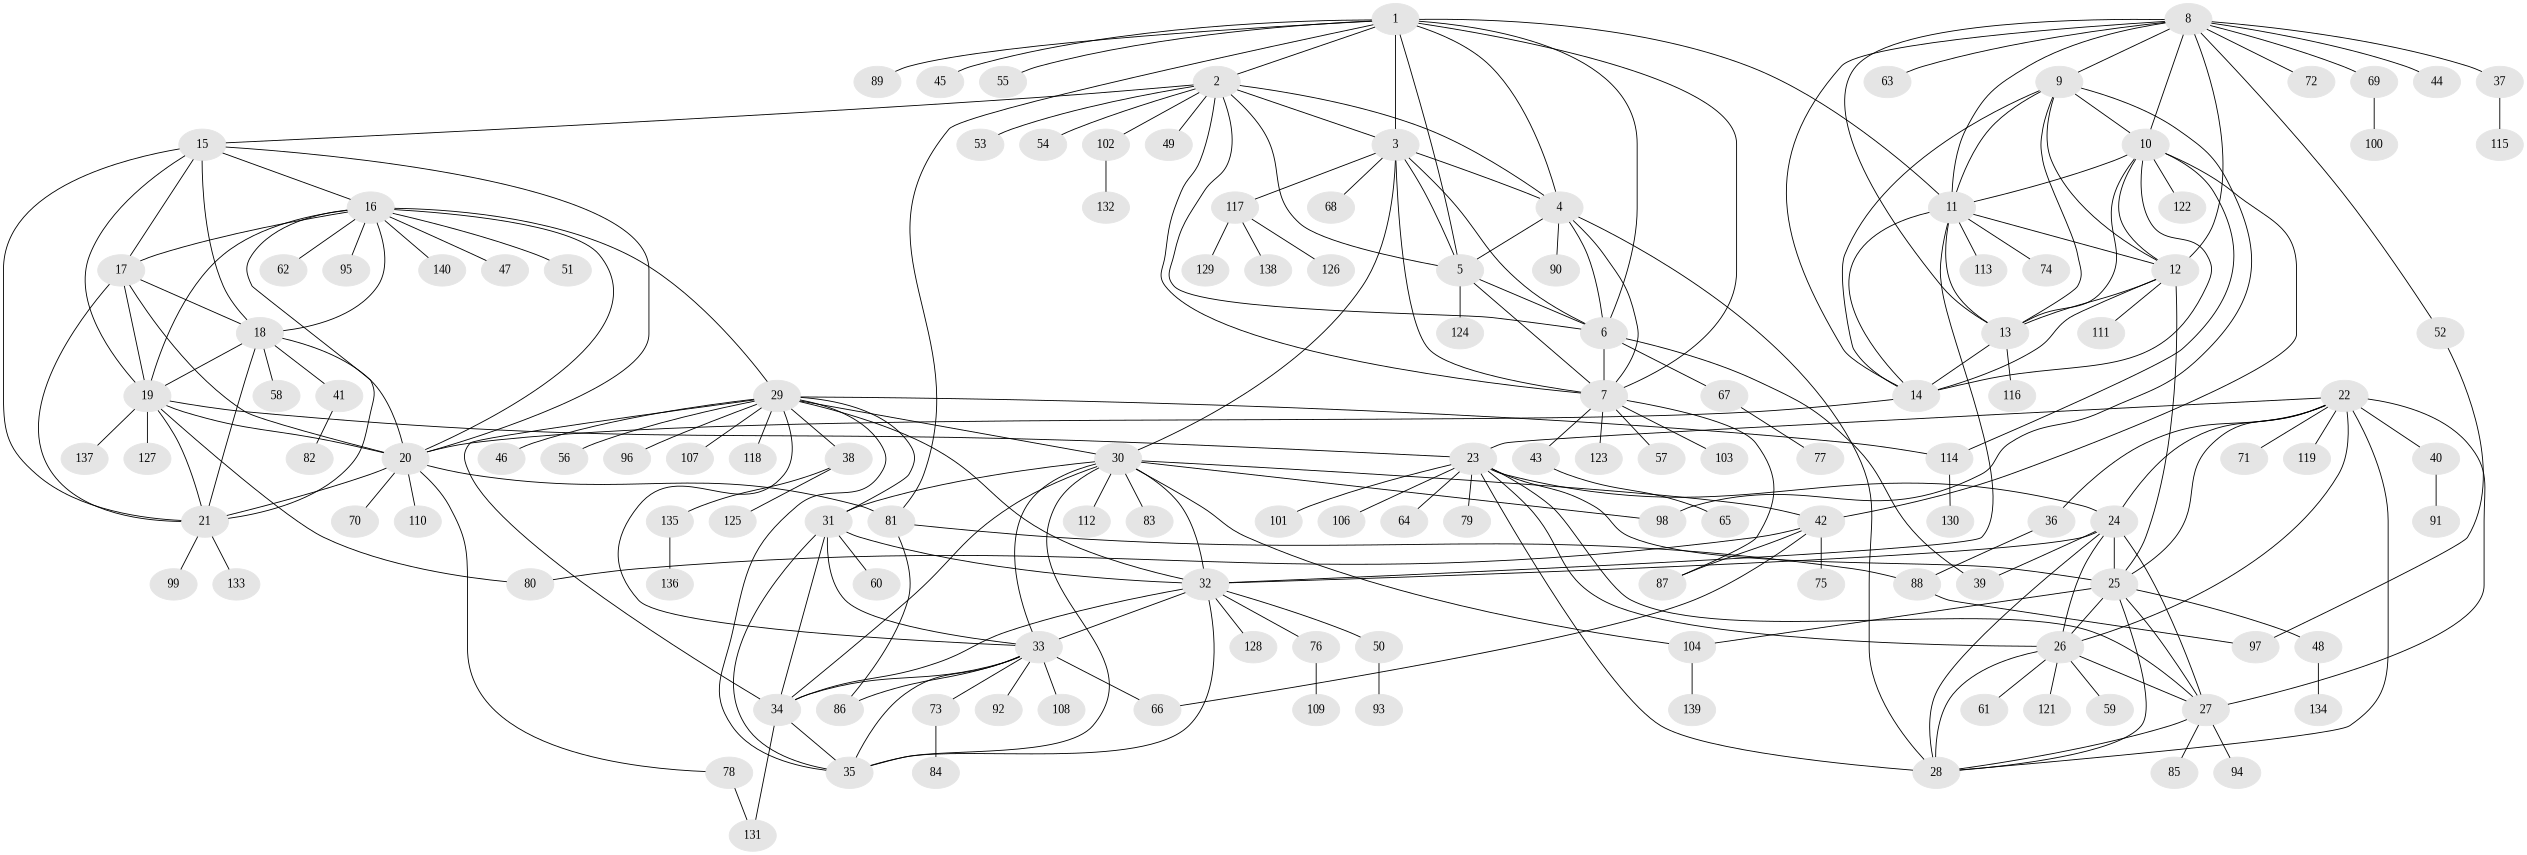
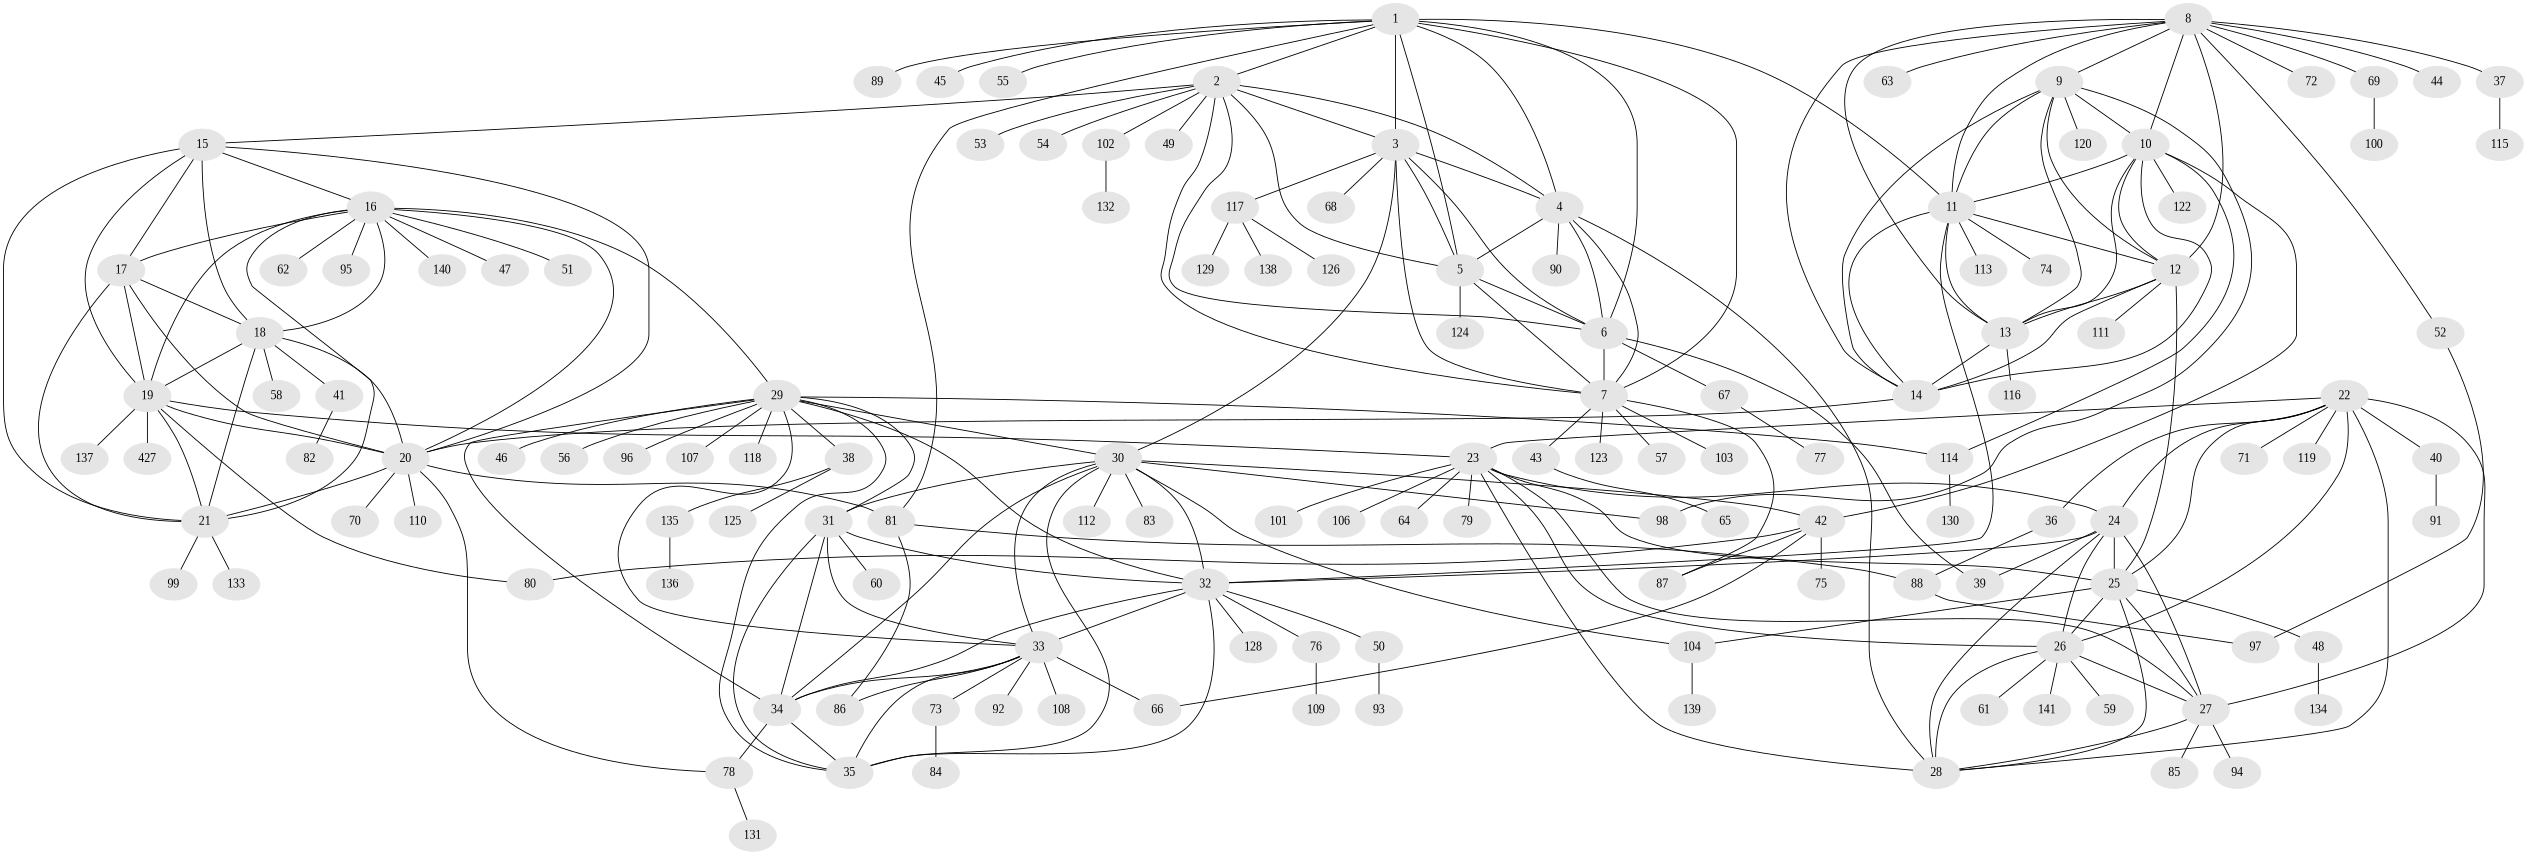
node "120": added
node "127": label "127" -> "427"
node "121": label "121" -> "141"
edge "34" -- "131": now "34" -- "78"
